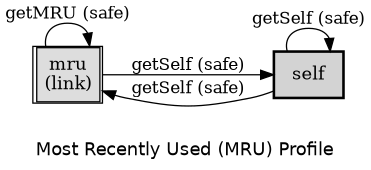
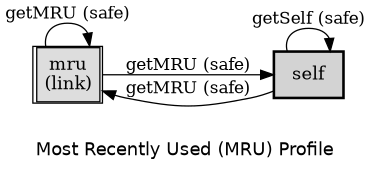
edge "mru" -> "self": label "getSelf (safe)" -> "getMRU (safe)"
edge "self" -> "mru": label "getSelf (safe)" -> "getMRU (safe)"
